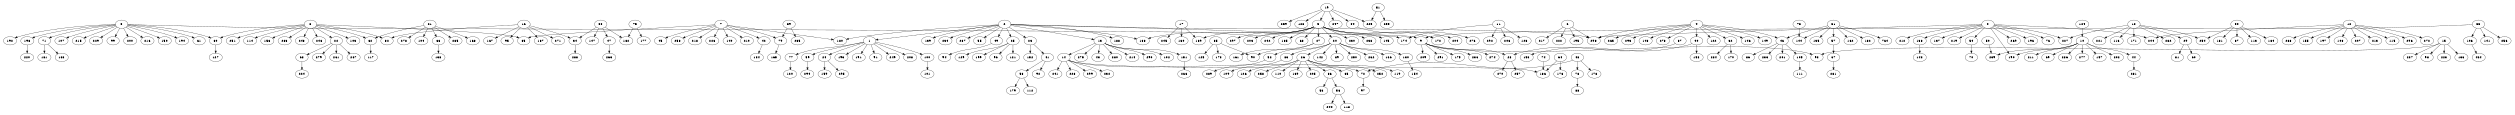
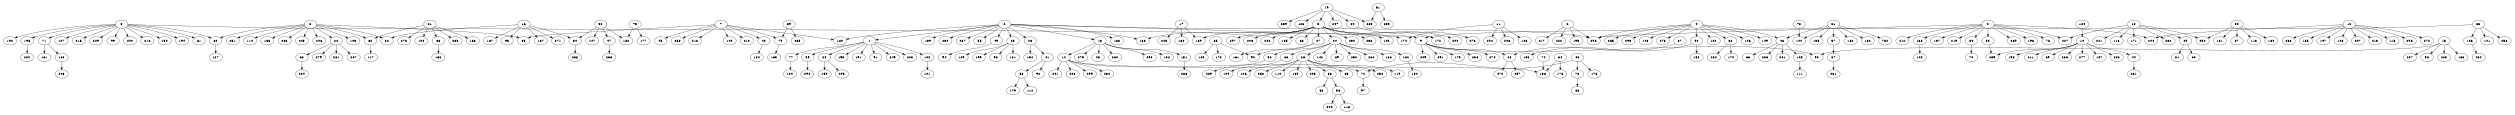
edge "0" -> "190": now "0" -> "50"
node "226": removed
node "214": removed
node "248": added
